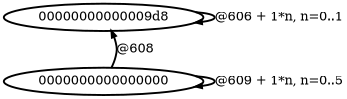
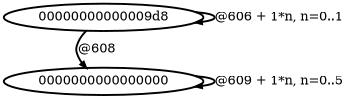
edge "0000000000000000" -> "00000000000009d8": reversed
